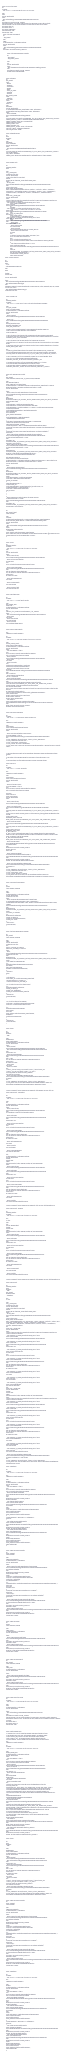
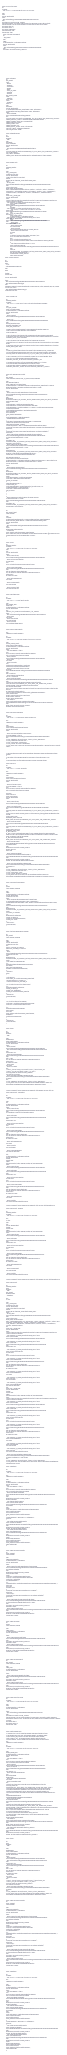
node "name: Auto Merge Dependency Updates on: - pull_request - pull_request_review jobs: run: runs-on: ubuntu-latest steps: - uses: tjenkinson/gh-action-auto-merge-dependency-updates@cee2ac0 with: repo-token: ${{ secrets.GITHUB_TOKEN }} allowed-actors: dependabot[bot]": removed
